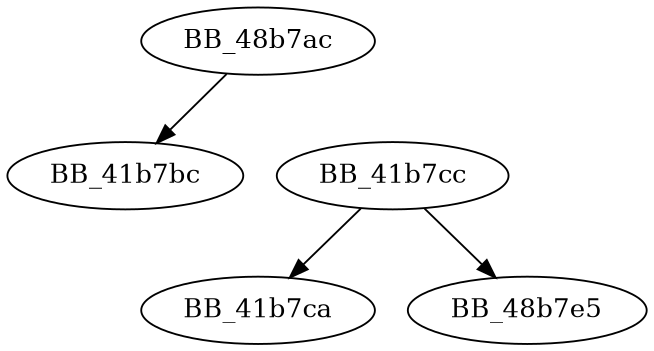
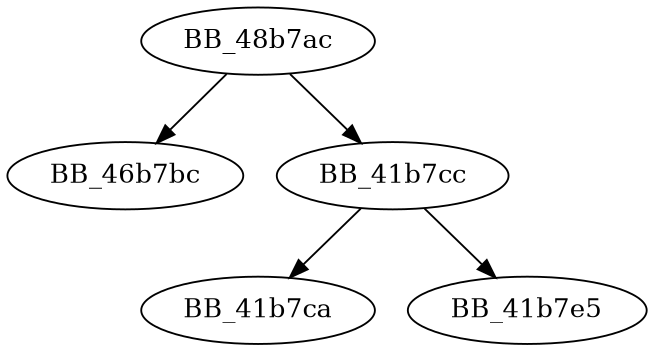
edge "BB_48b7ac" -> "BB_41b7cc": added
node "BB_41b7bc": label "BB_41b7bc" -> "BB_46b7bc"
node "BB_48b7e5": label "BB_48b7e5" -> "BB_41b7e5"
